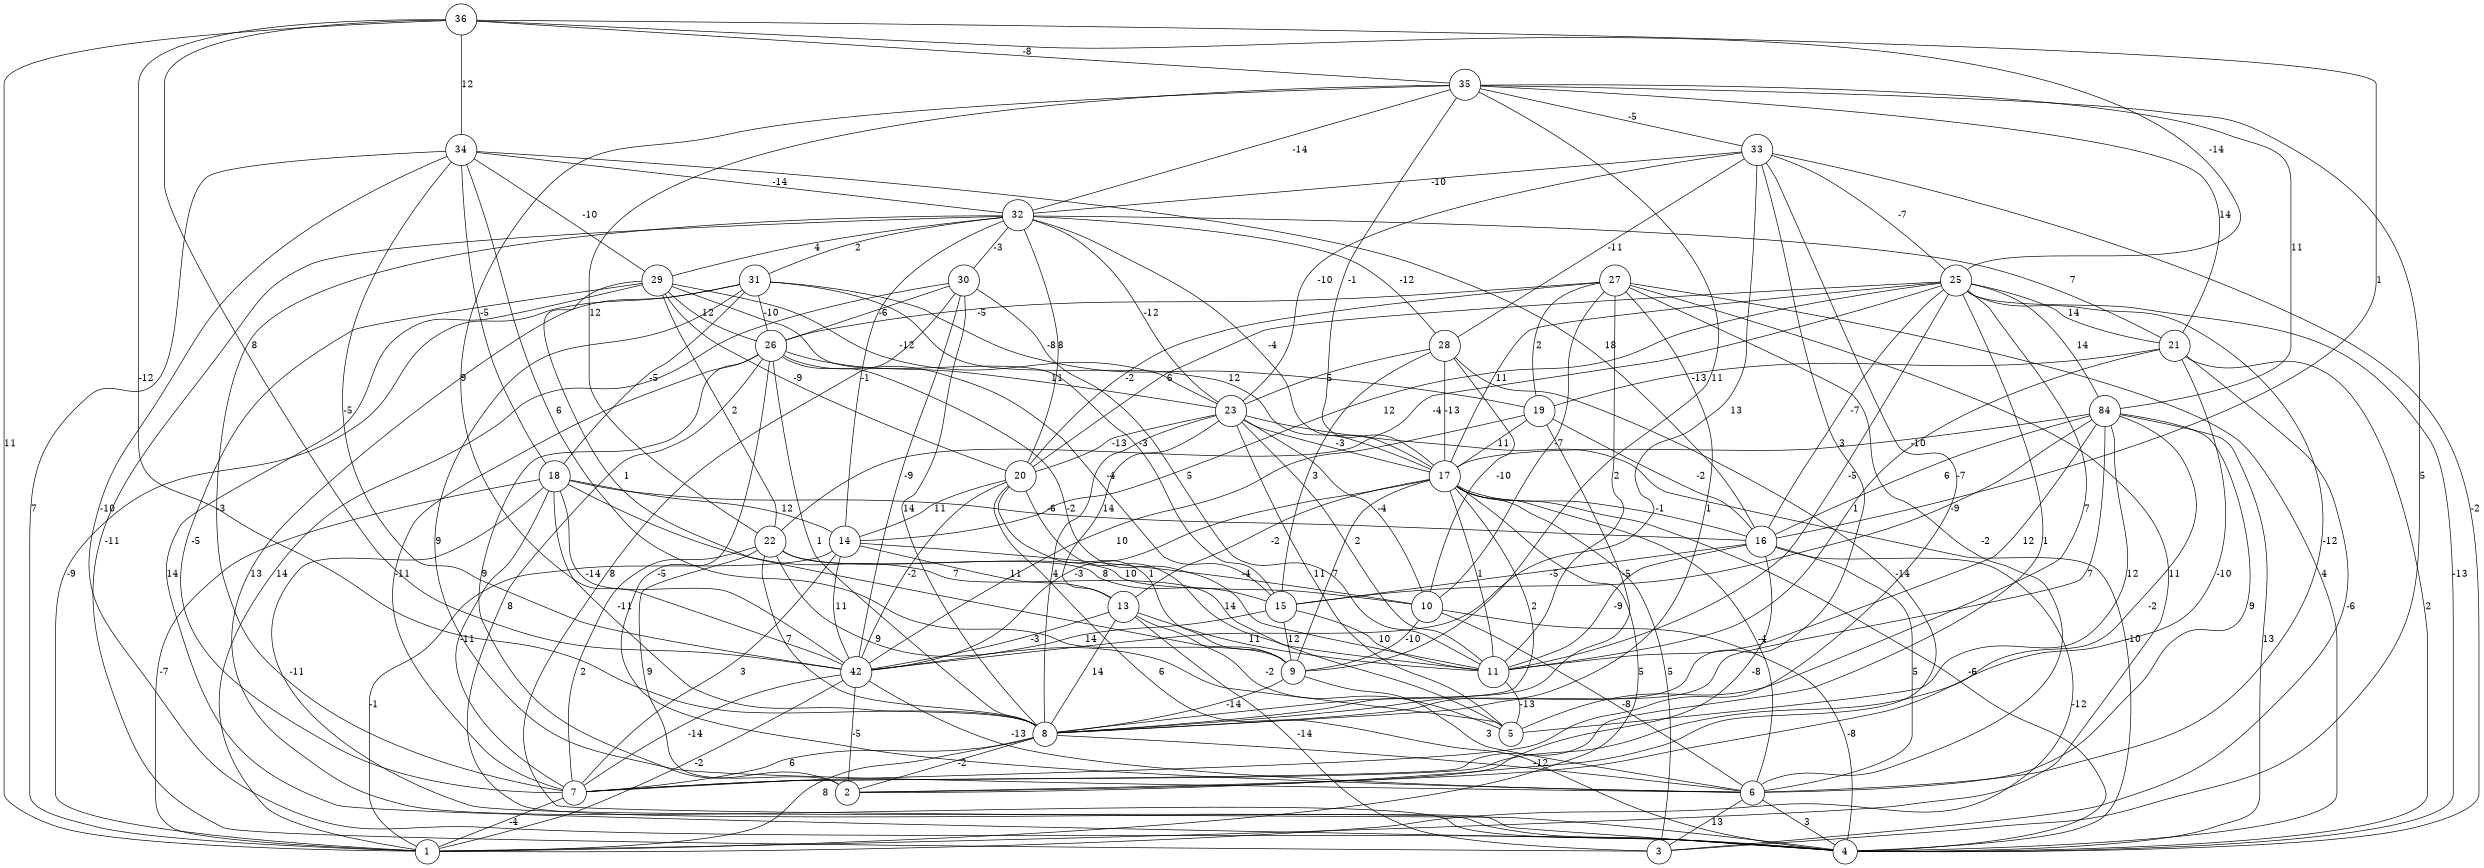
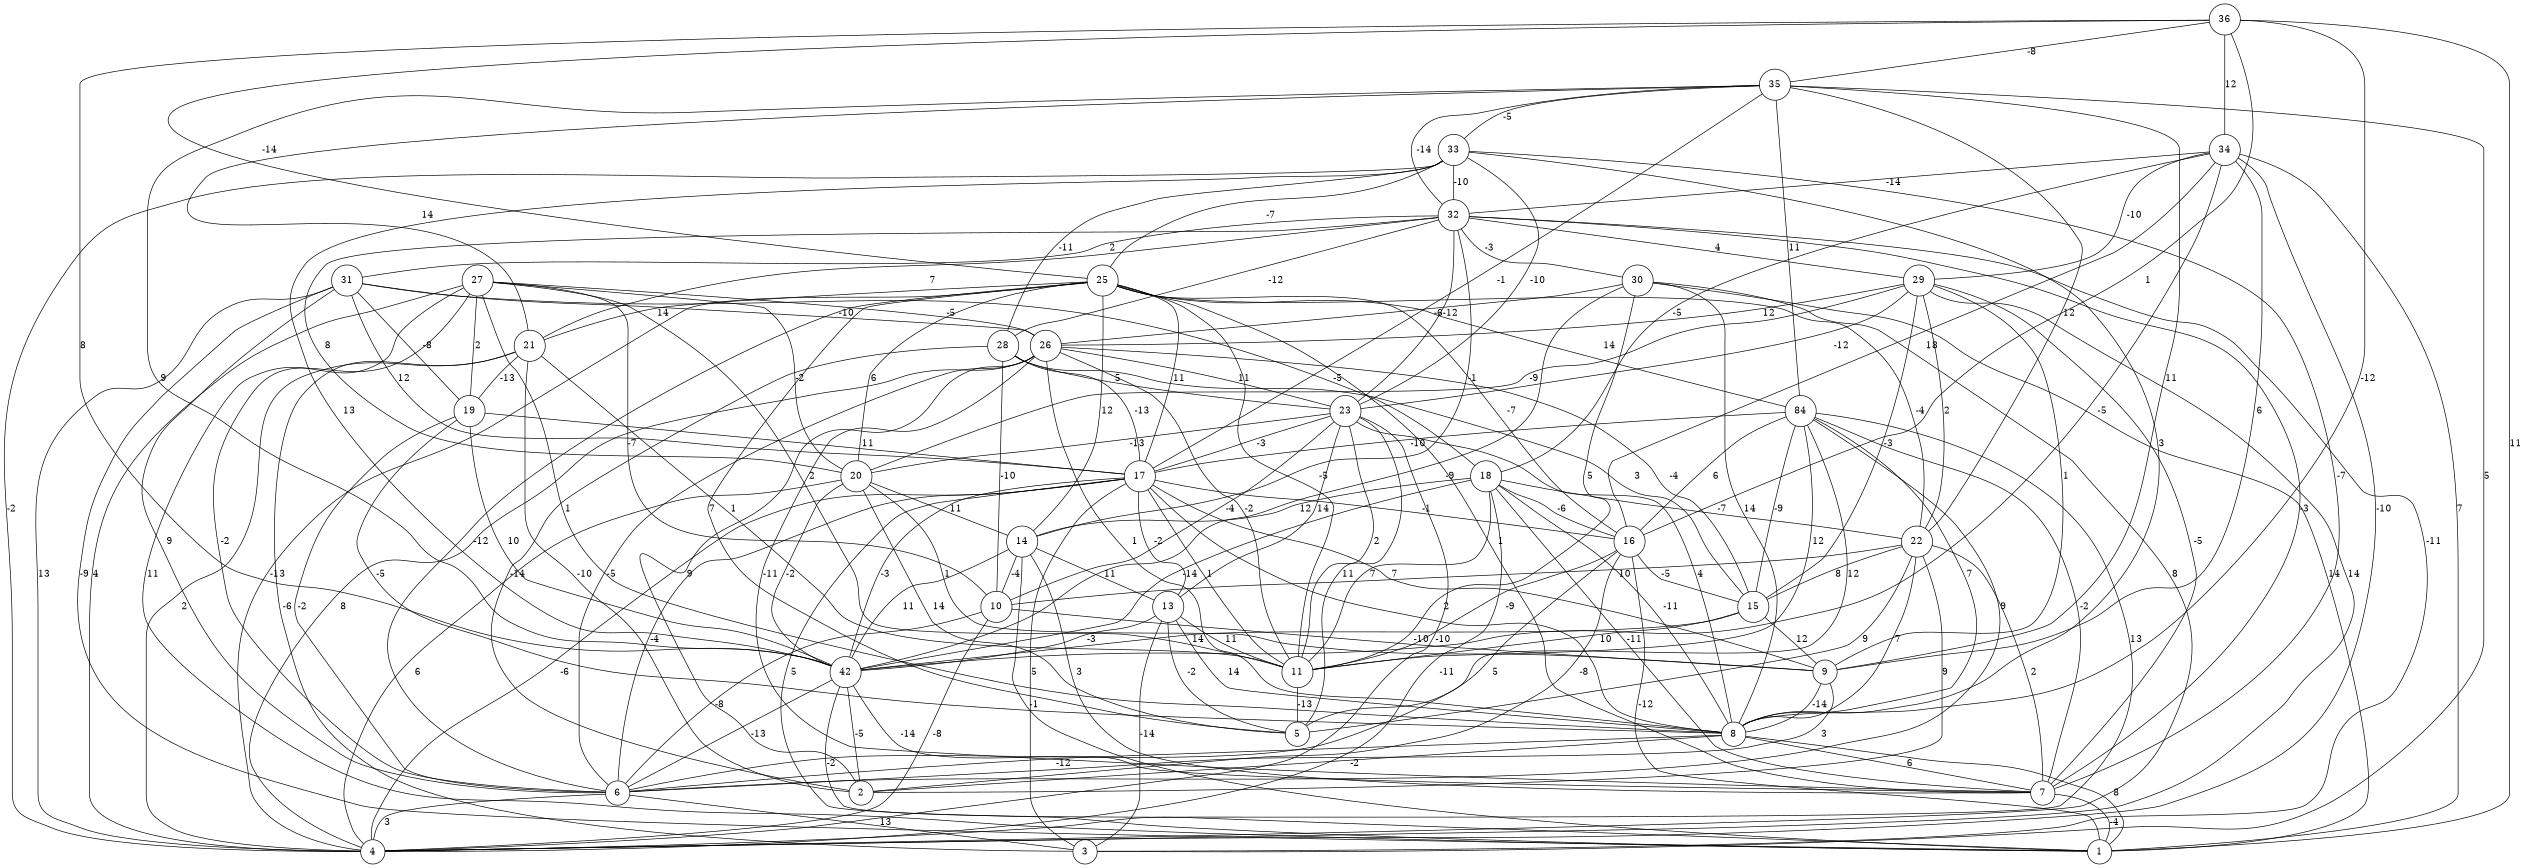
edge "32" -- "17": removed, label "-4"
edge "19" -- "16": now "19" -- "6"
edge "18" -- "1": now "18" -- "22"
